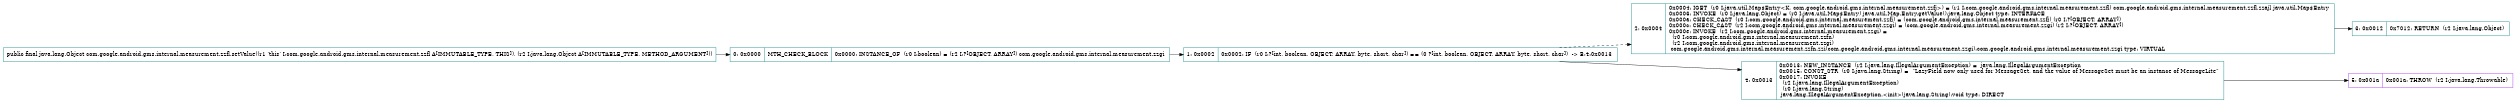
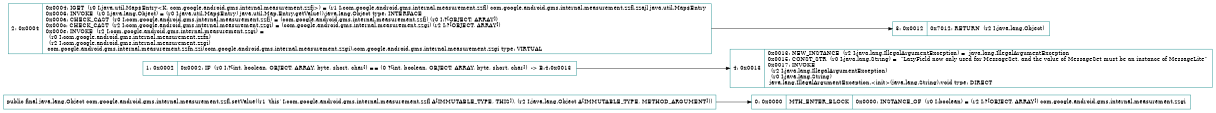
edge "1: 0x0002" -> "2: 0x0004": removed
node "0: 0x0000": text "MTH_CHECK_BLOCK" -> "MTH_ENTER_BLOCK"
edge "0: 0x0000" -> "1: 0x0002": removed
node "5: 0x001a": removed
